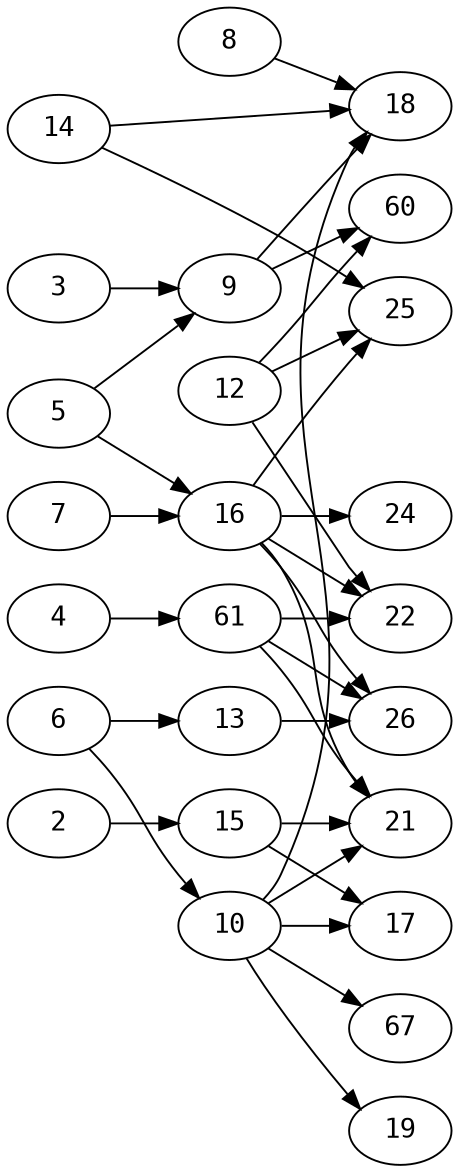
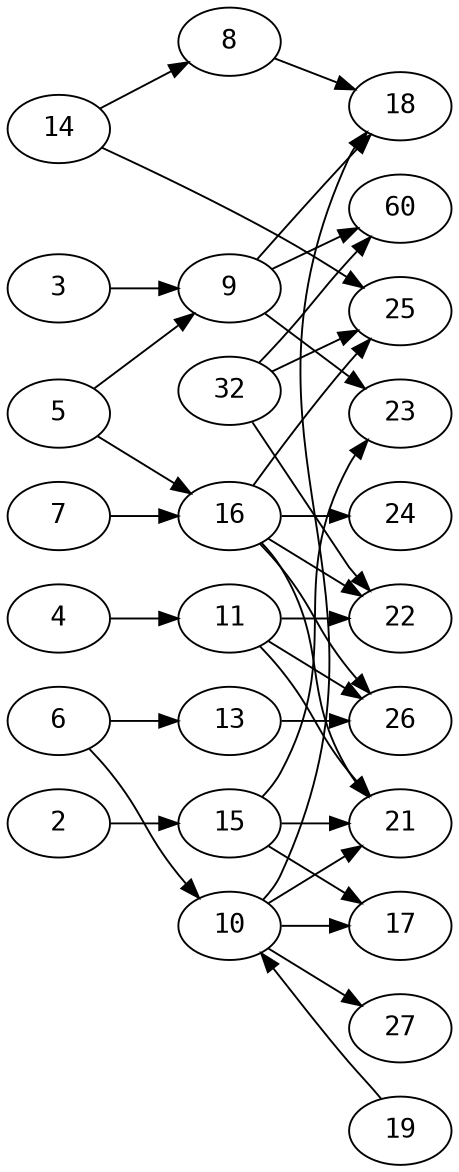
edge "14" -> "18": now "14" -> "8"
node "12": label "12" -> "32"
node "23": added
node "61": label "61" -> "11"
edge "10" -> "19": reversed
node "67": label "67" -> "27"
